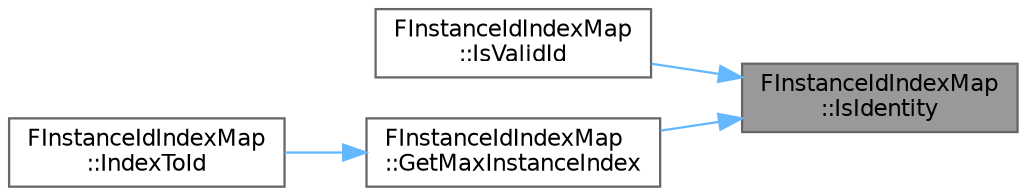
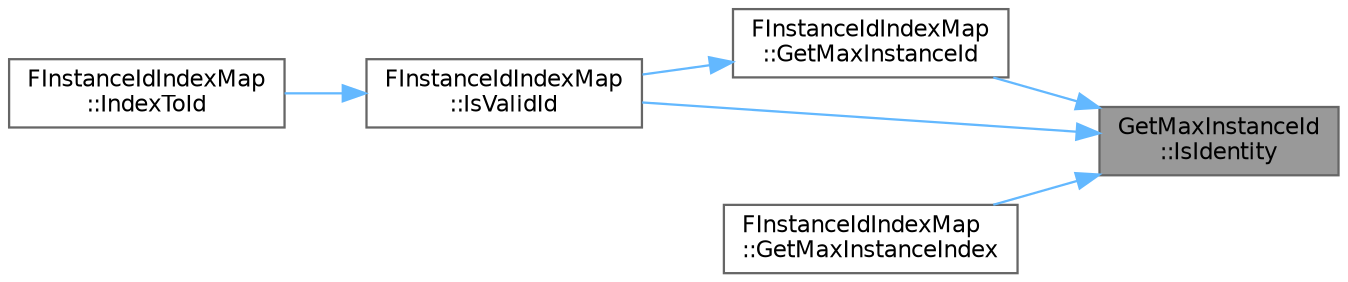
node "FInstanceIdIndexMap ::GetMaxInstanceId": added
node "FInstanceIdIndexMap ::IsIdentity": label "FInstanceIdIndexMap ::IsIdentity" -> "GetMaxInstanceId ::IsIdentity"
edge "FInstanceIdIndexMap ::IndexToId" -> "FInstanceIdIndexMap ::GetMaxInstanceIndex": now "FInstanceIdIndexMap ::IndexToId" -> "FInstanceIdIndexMap ::IsValidId"
